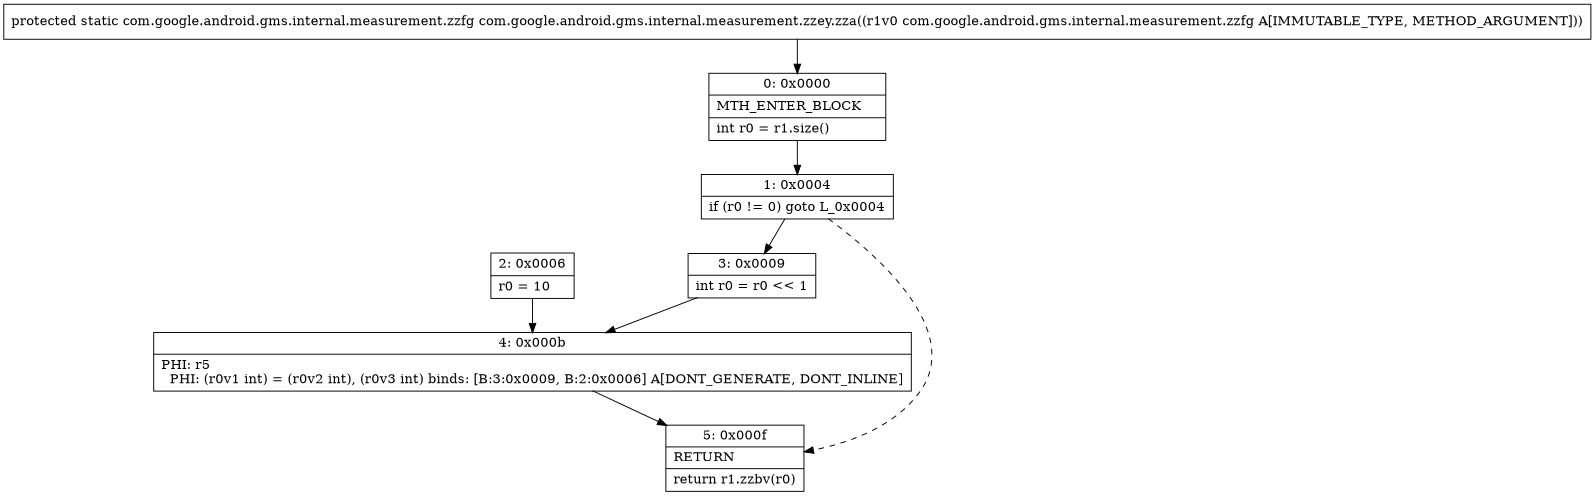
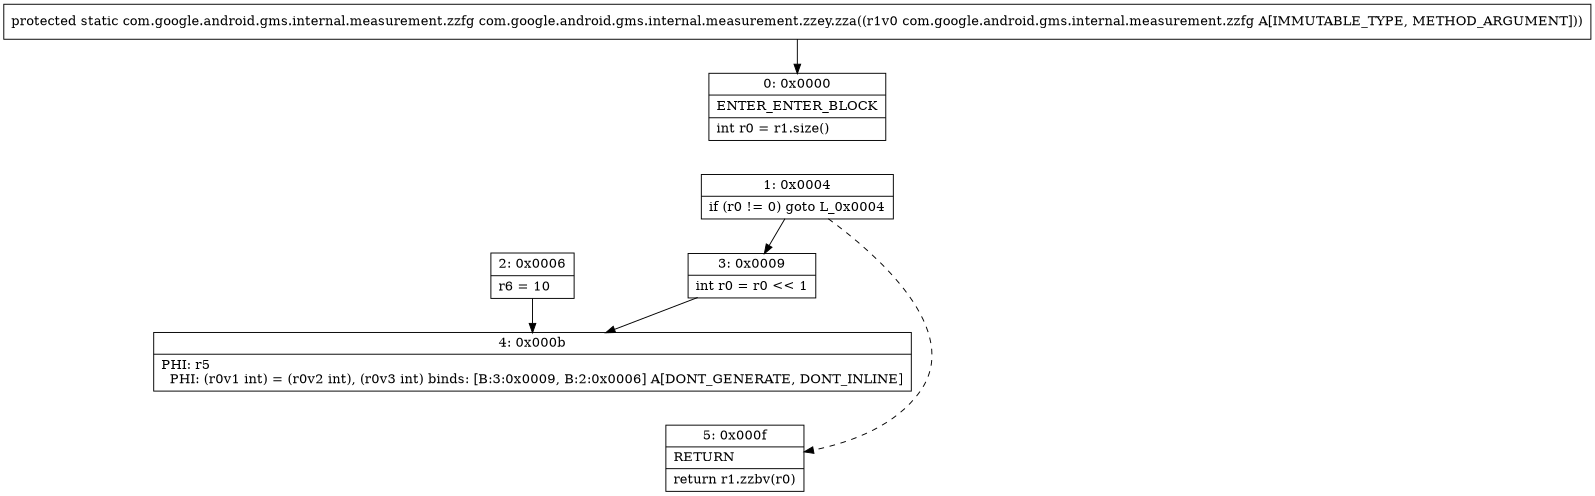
node "0: 0x0000": text "MTH_ENTER_BLOCK" -> "ENTER_ENTER_BLOCK"
edge "0: 0x0000" -> "1: 0x0004": removed
node "2: 0x0006": text "r0 = 10" -> "r6 = 10"
edge "4: 0x000b" -> "5: 0x000f": removed
